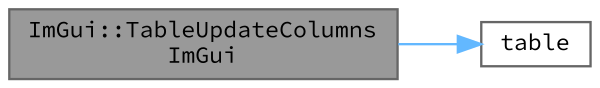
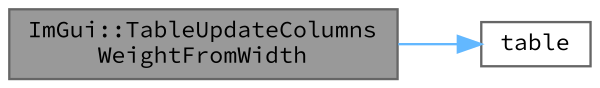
node "ImGui::TableUpdateColumns ImGui": label "ImGui::TableUpdateColumns ImGui" -> "ImGui::TableUpdateColumns WeightFromWidth"
